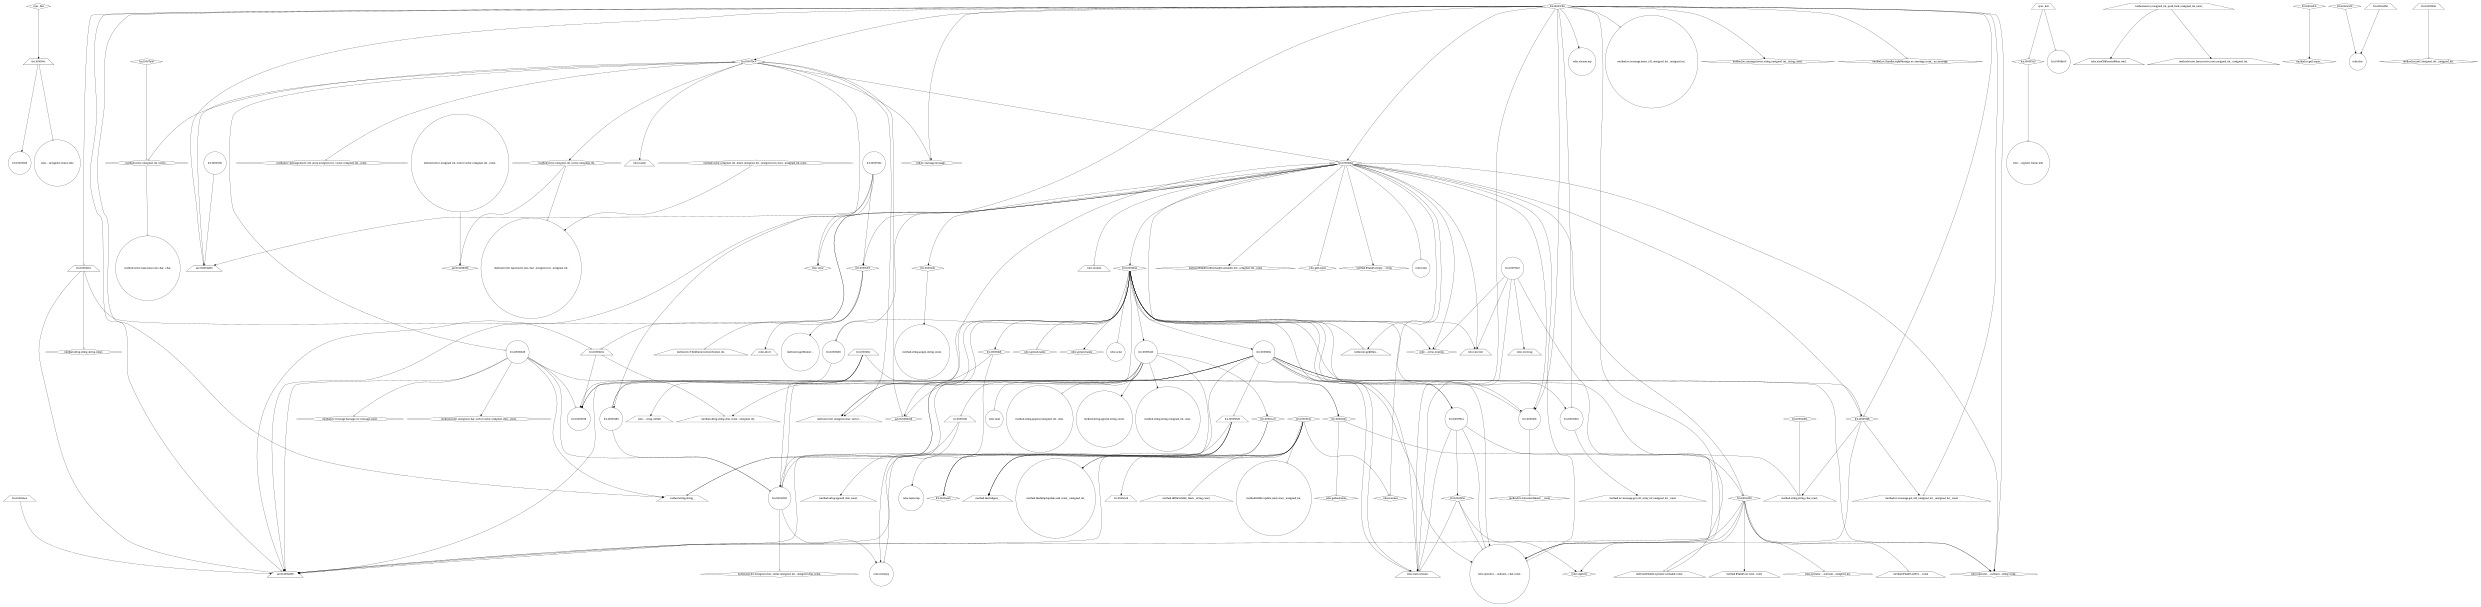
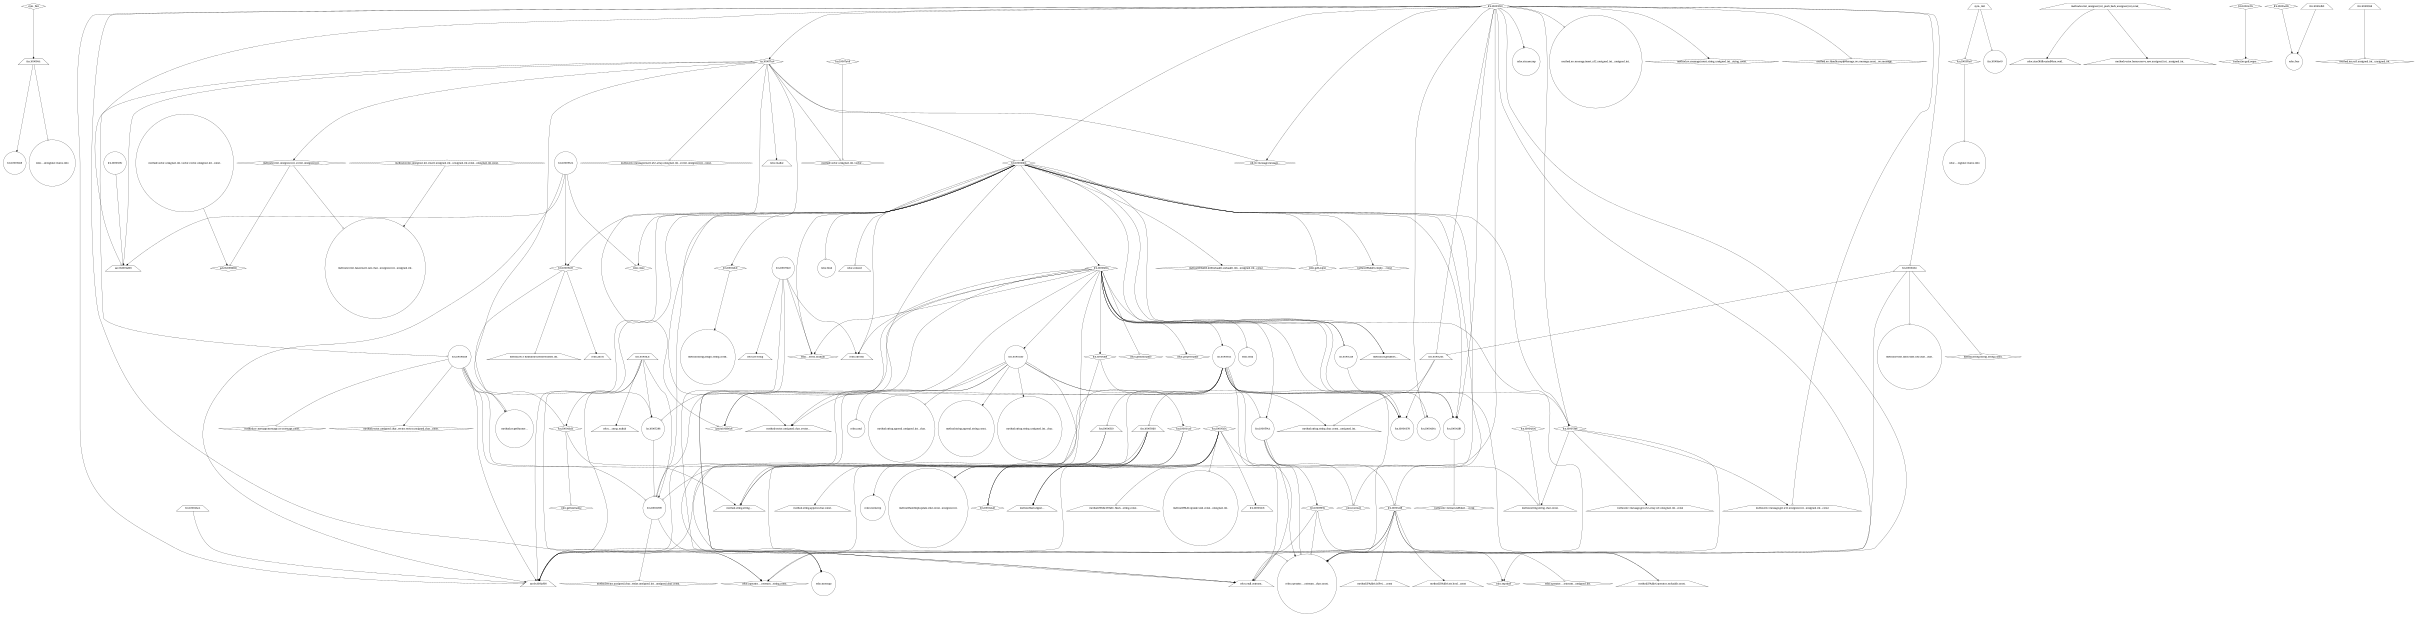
edge "method.vector_unsigned_int_.vector__" -> "method.vector_base.erase_raw_char__char_": now "fcn.100062bc" -> "method.vector_base.erase_raw_char__char_"
edge "fcn.100060d8" -> "fcn.10006078": now "fcn.100060d8" -> "method.nv.getRunner__"
edge "fcn.1000406c" -> "method.nv::message.get_u32_array_ref_unsigned_int__const": now "fcn.100053b8" -> "method.nv::message.get_u32_array_ref_unsigned_int__const"
edge "fcn.100046e4" -> "aav.0x1001af08": arrowhead diamond -> odot
